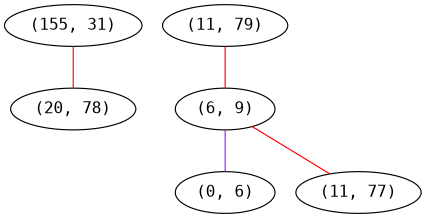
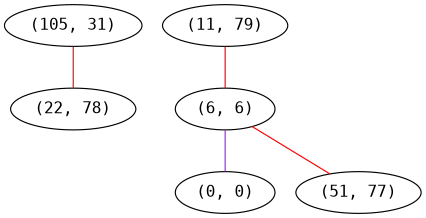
node "(155, 31)": label "(155, 31)" -> "(105, 31)"
node "(20, 78)": label "(20, 78)" -> "(22, 78)"
node "(6, 9)": label "(6, 9)" -> "(6, 6)"
node "(0, 6)": label "(0, 6)" -> "(0, 0)"
node "(11, 77)": label "(11, 77)" -> "(51, 77)"
